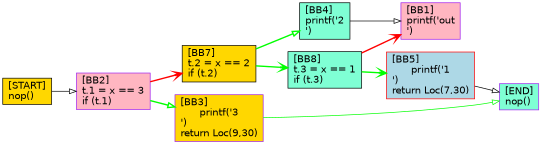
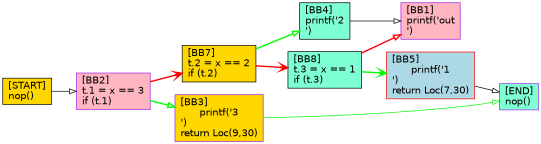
edge "[BB8] t.3 = x == 1 if (t.3)" -> "[BB1] printf('out ')": arrowhead vee -> onormal
edge "[BB7] t.2 = x == 2 if (t.2)" -> "[BB8] t.3 = x == 1 if (t.3)": color green -> red
